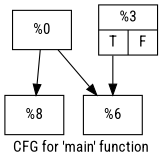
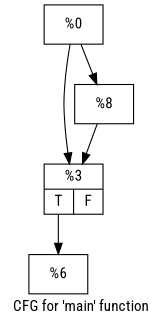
edge "%0" -> "%6": now "%0" -> "%3"
edge "%8" -> "%3": added
